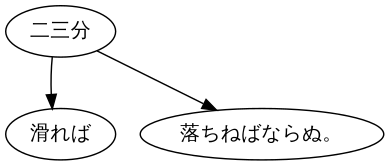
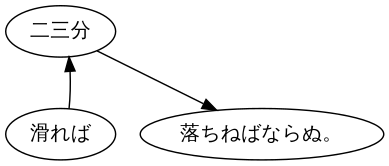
edge "二三分" -> "滑れば": reversed
